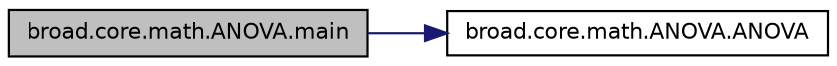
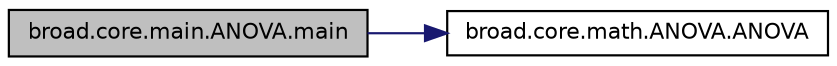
node "broad.core.math.ANOVA.main": label "broad.core.math.ANOVA.main" -> "broad.core.main.ANOVA.main"
